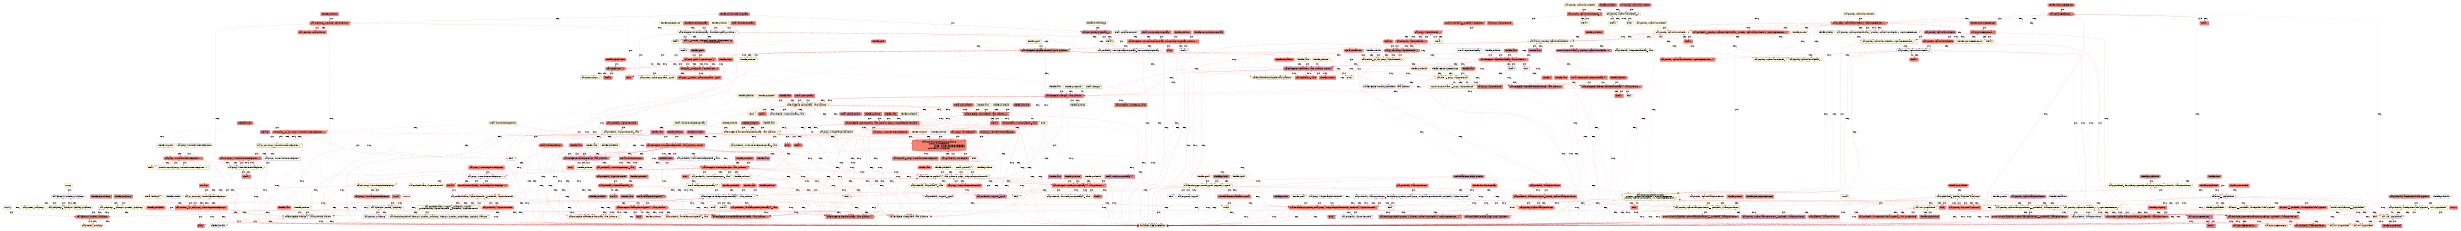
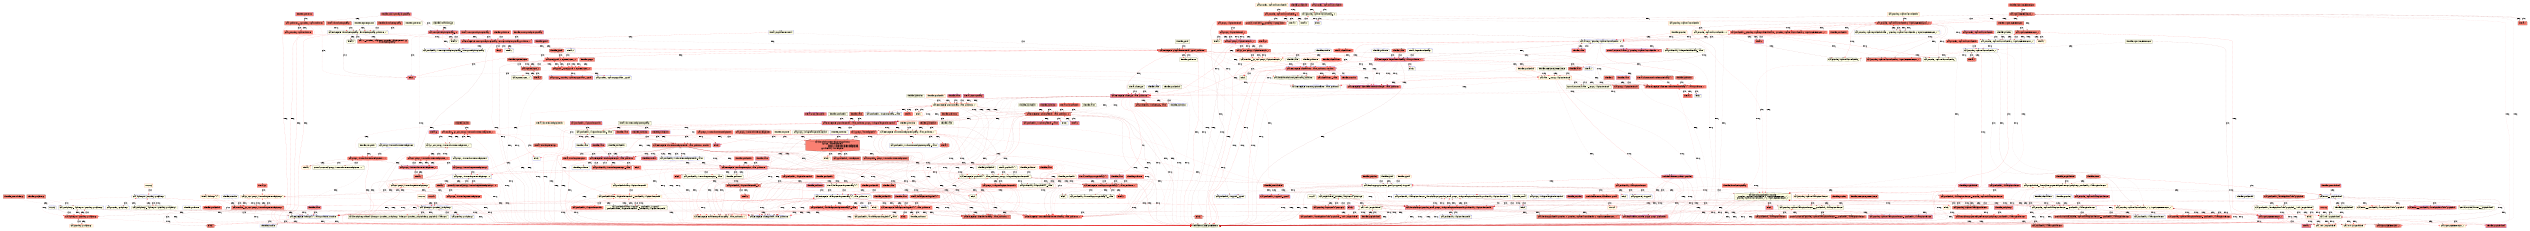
node "(Call,MAX_NULL_CNT - 1)": label "(Call,MAX_NULL_CNT - 1)" -> "(Call,MAX_PPS_CNT - 1)"
node "(Call,ps_sps->i1_num_short_term_ref_pic_sets - 1)": fillcolor lightyellow -> salmon
edge "(Call,32 - CLZ(ps_sps->i1_num_long_term_ref_pics_sps))" -> "(Call,CLZ(ps_sps->i1_num_long_term_ref_pics_sps))": added, label "CFG:"
